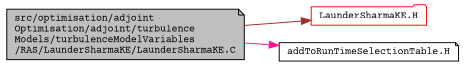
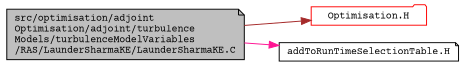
node "LaunderSharmaKE.H": label "LaunderSharmaKE.H" -> "Optimisation.H"
